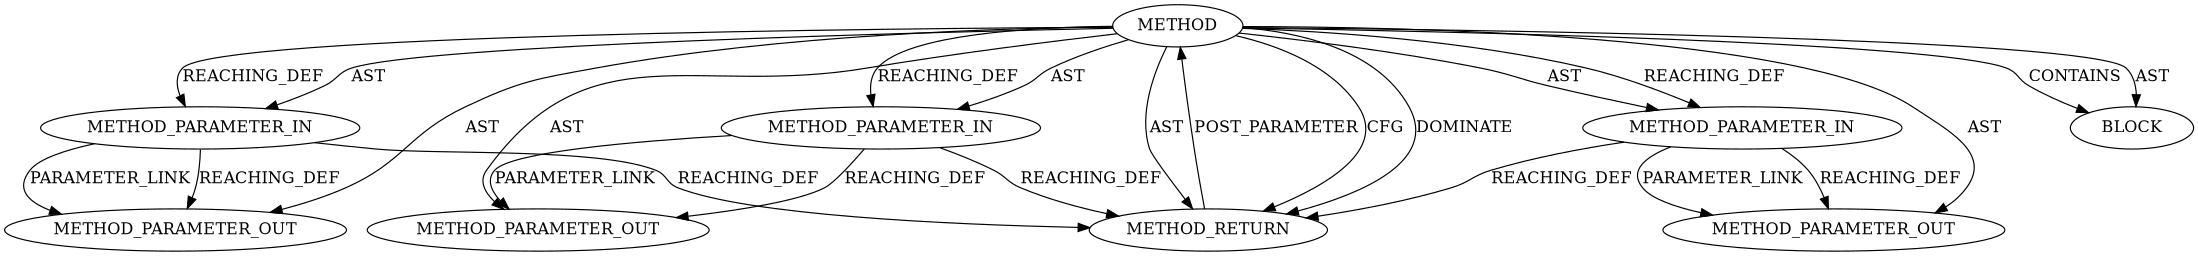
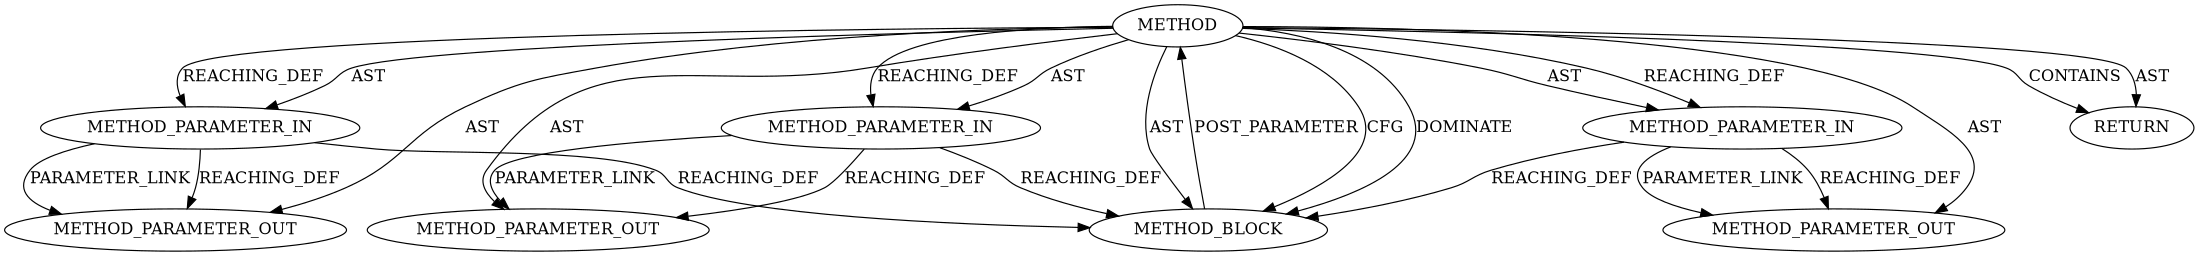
node "BLOCK": label "BLOCK" -> "RETURN"
node "METHOD_RETURN": label "METHOD_RETURN" -> "METHOD_BLOCK"
